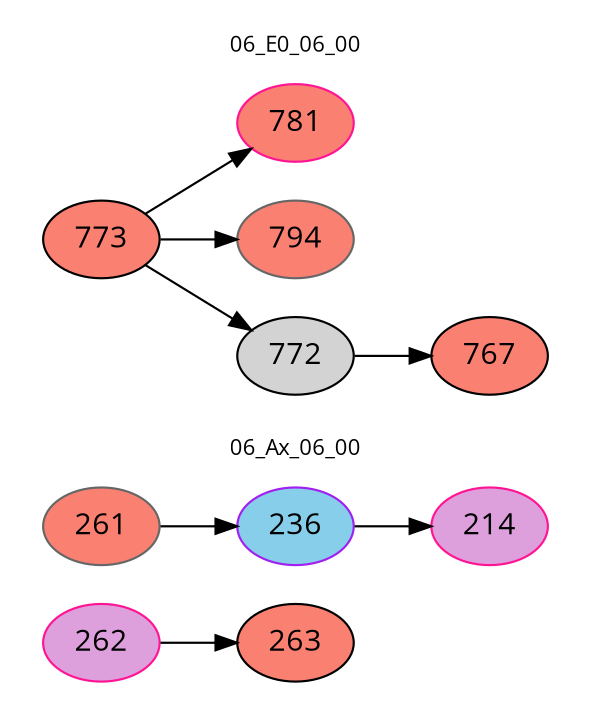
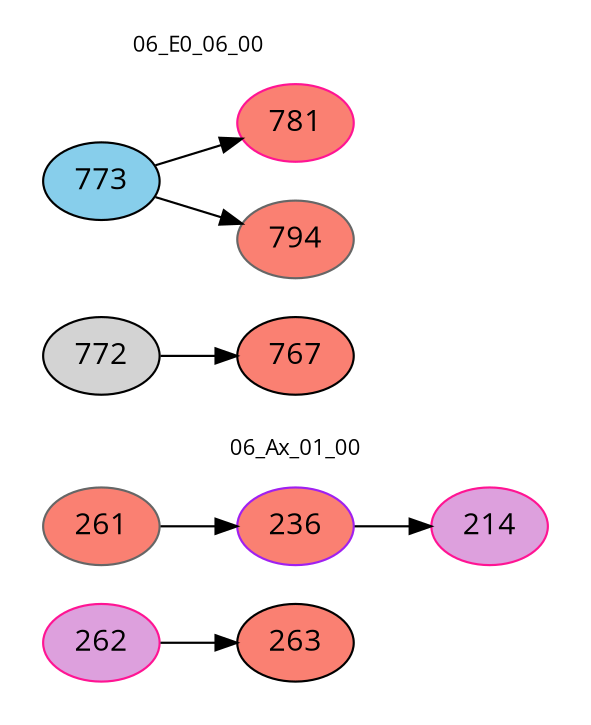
node "773": fillcolor salmon -> skyblue
edge "773" -> "772": removed
cluster "06_Ax_06_00": label "06_Ax_06_00" -> "06_Ax_01_00"
node "236": fillcolor skyblue -> salmon
